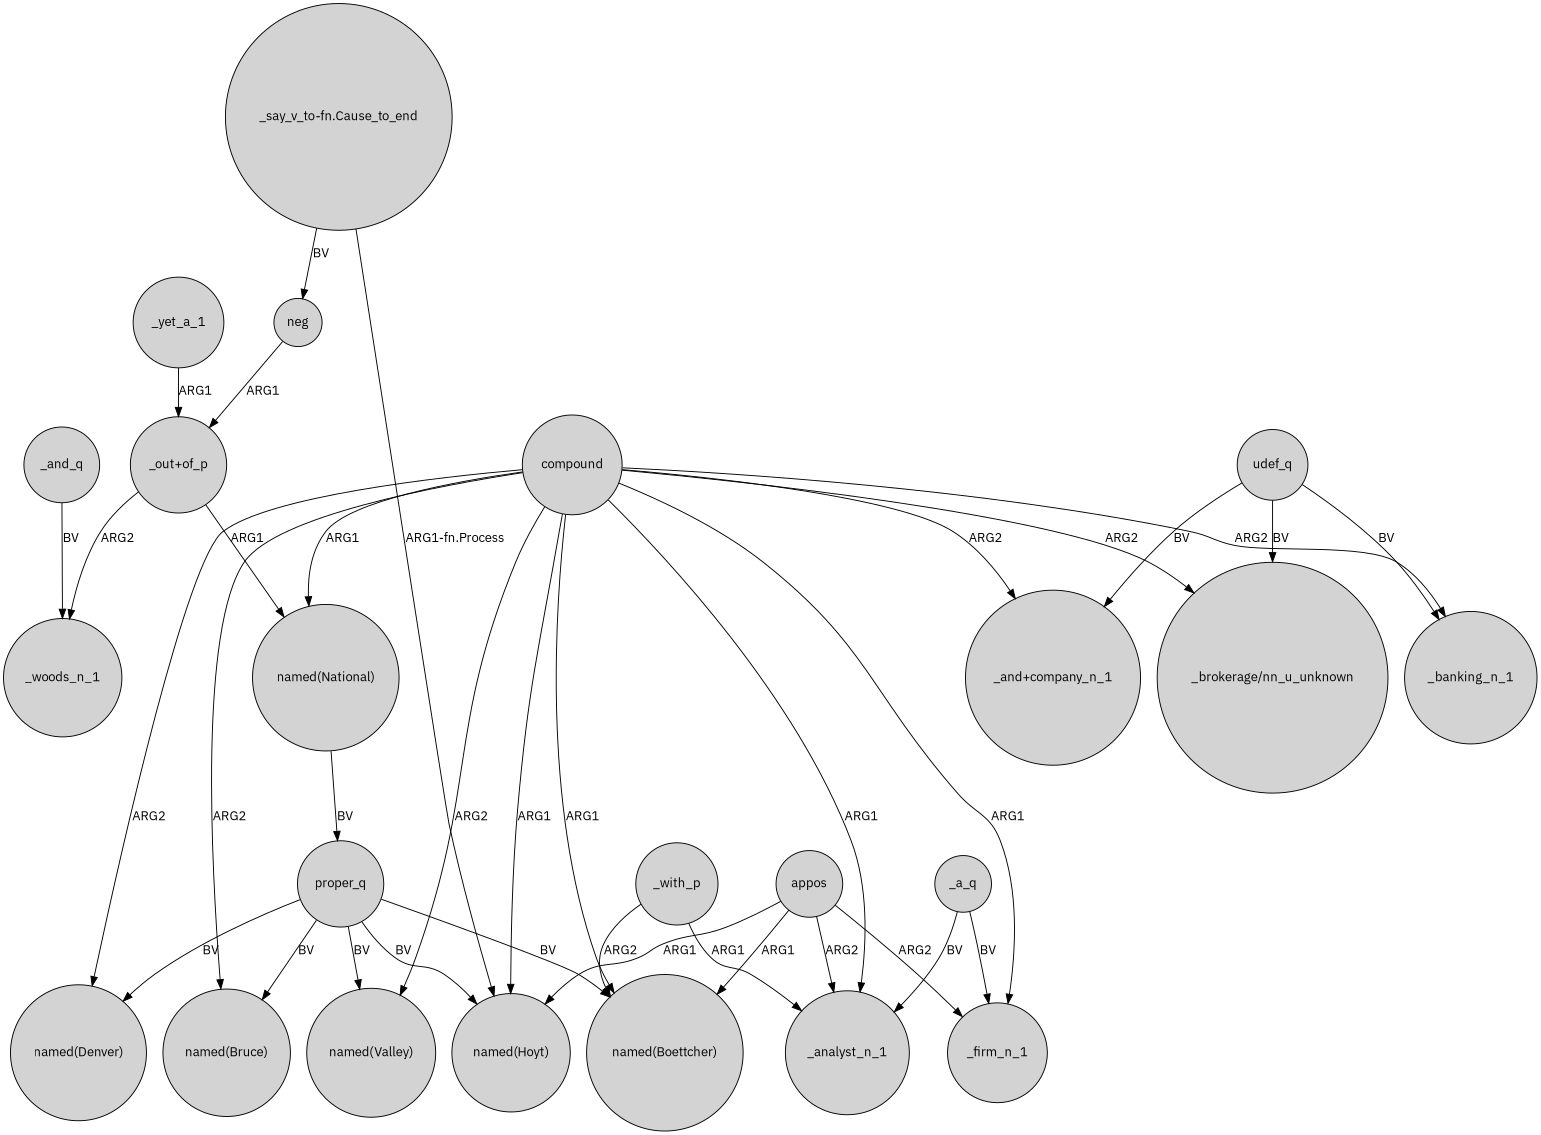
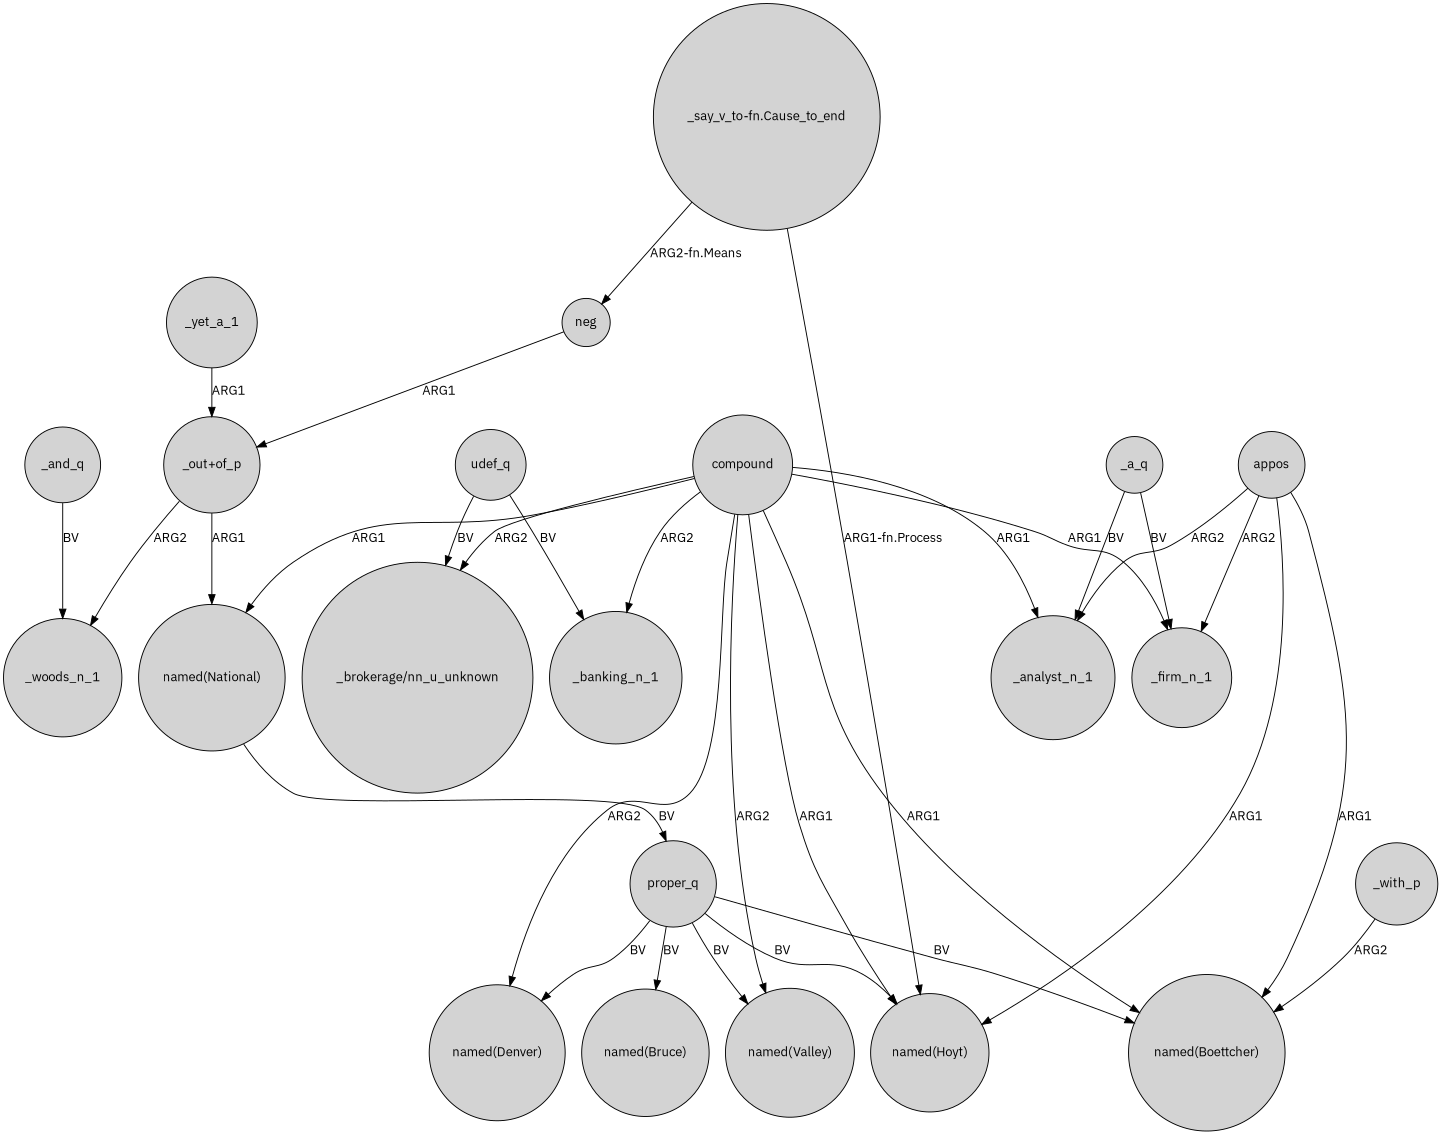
edge "_say_v_to-fn.Cause_to_end" -> "neg": label "BV" -> "ARG2-fn.Means"
edge "compound" -> "named(Bruce)": removed, label "ARG2"
node "_and+company_n_1": removed
edge "_with_p" -> "_analyst_n_1": removed, label "ARG1"
